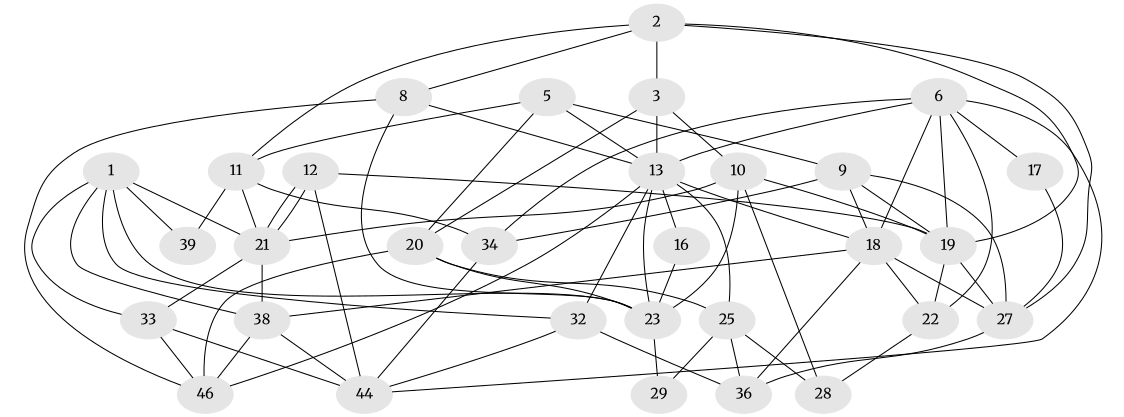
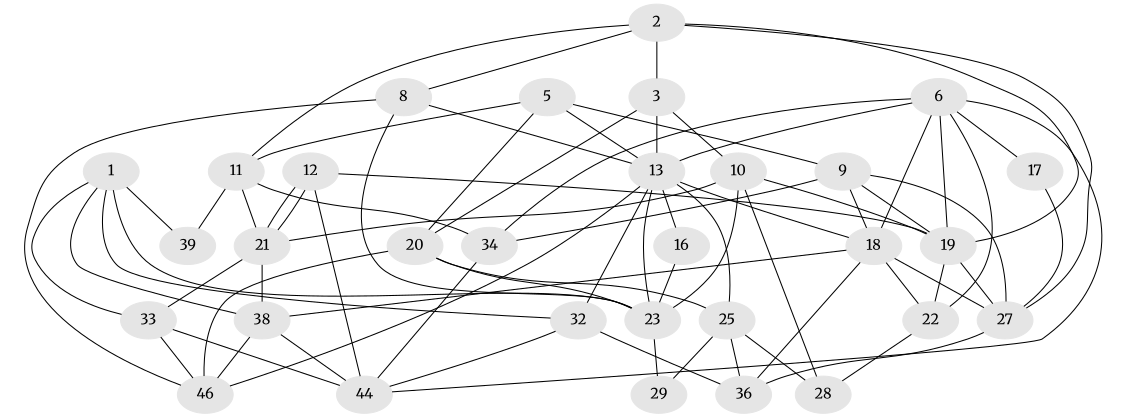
edge "1" -- "21": removed
